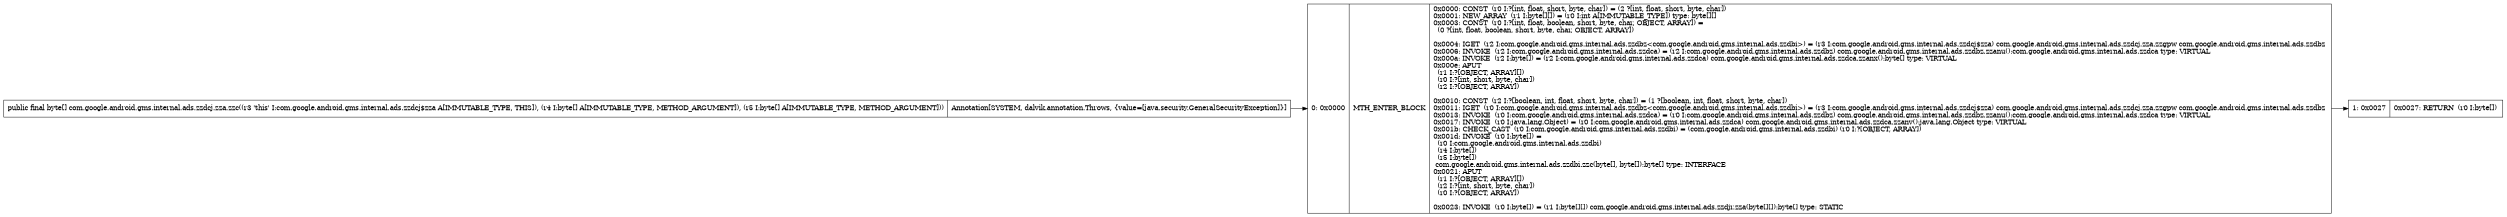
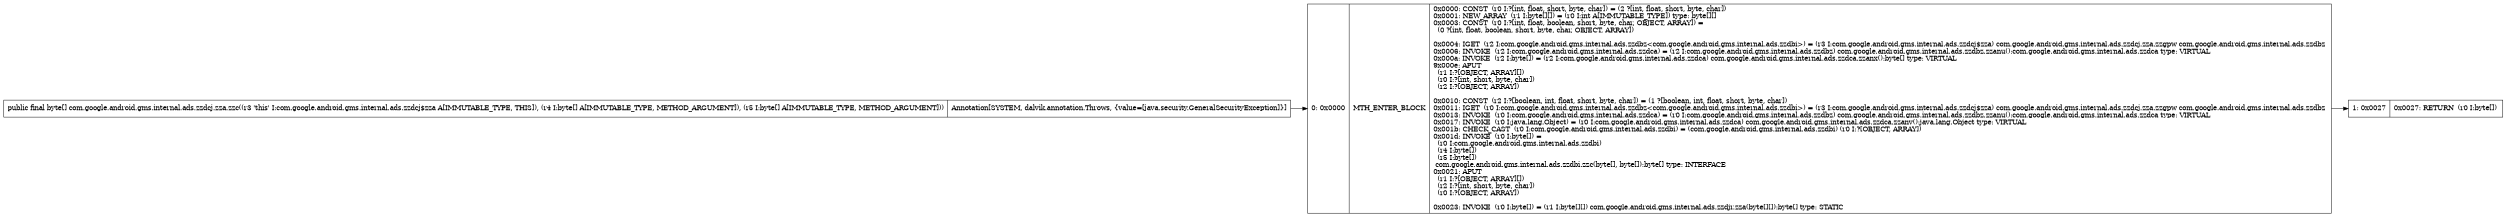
node "0: 0x0000": text "0x000e: APUT" -> "9x000e: APUT"
